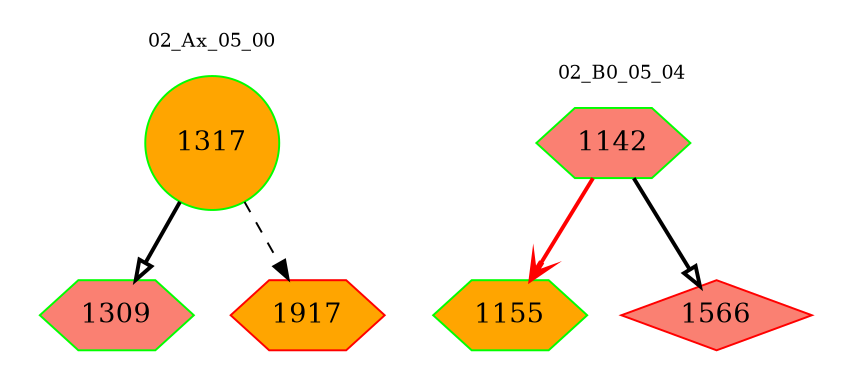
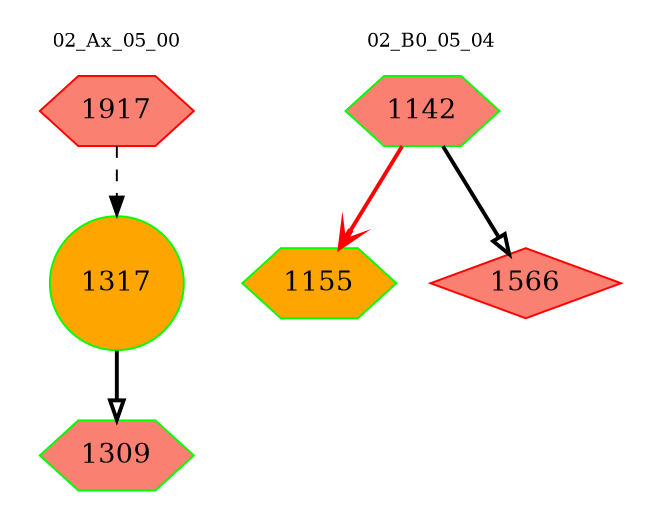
edge "1317" -> "1917": reversed
node "1917": fillcolor orange -> salmon
